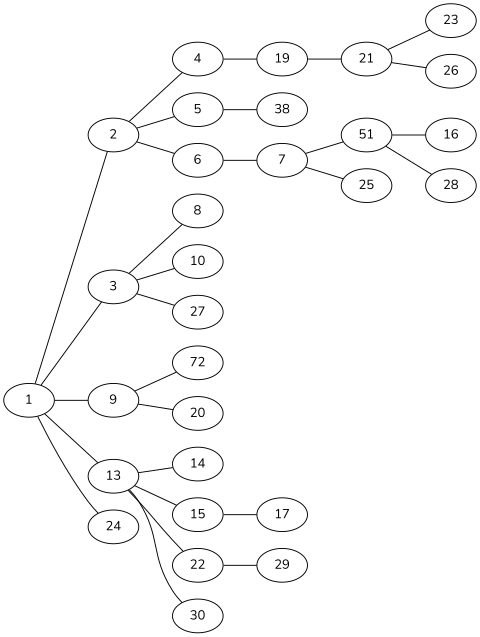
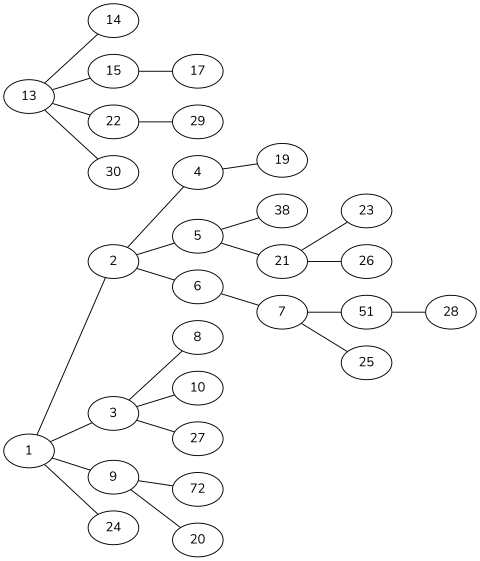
edge "19" -- "21": now "5" -- "21"
node "16": removed
edge "1" -- "13": removed
